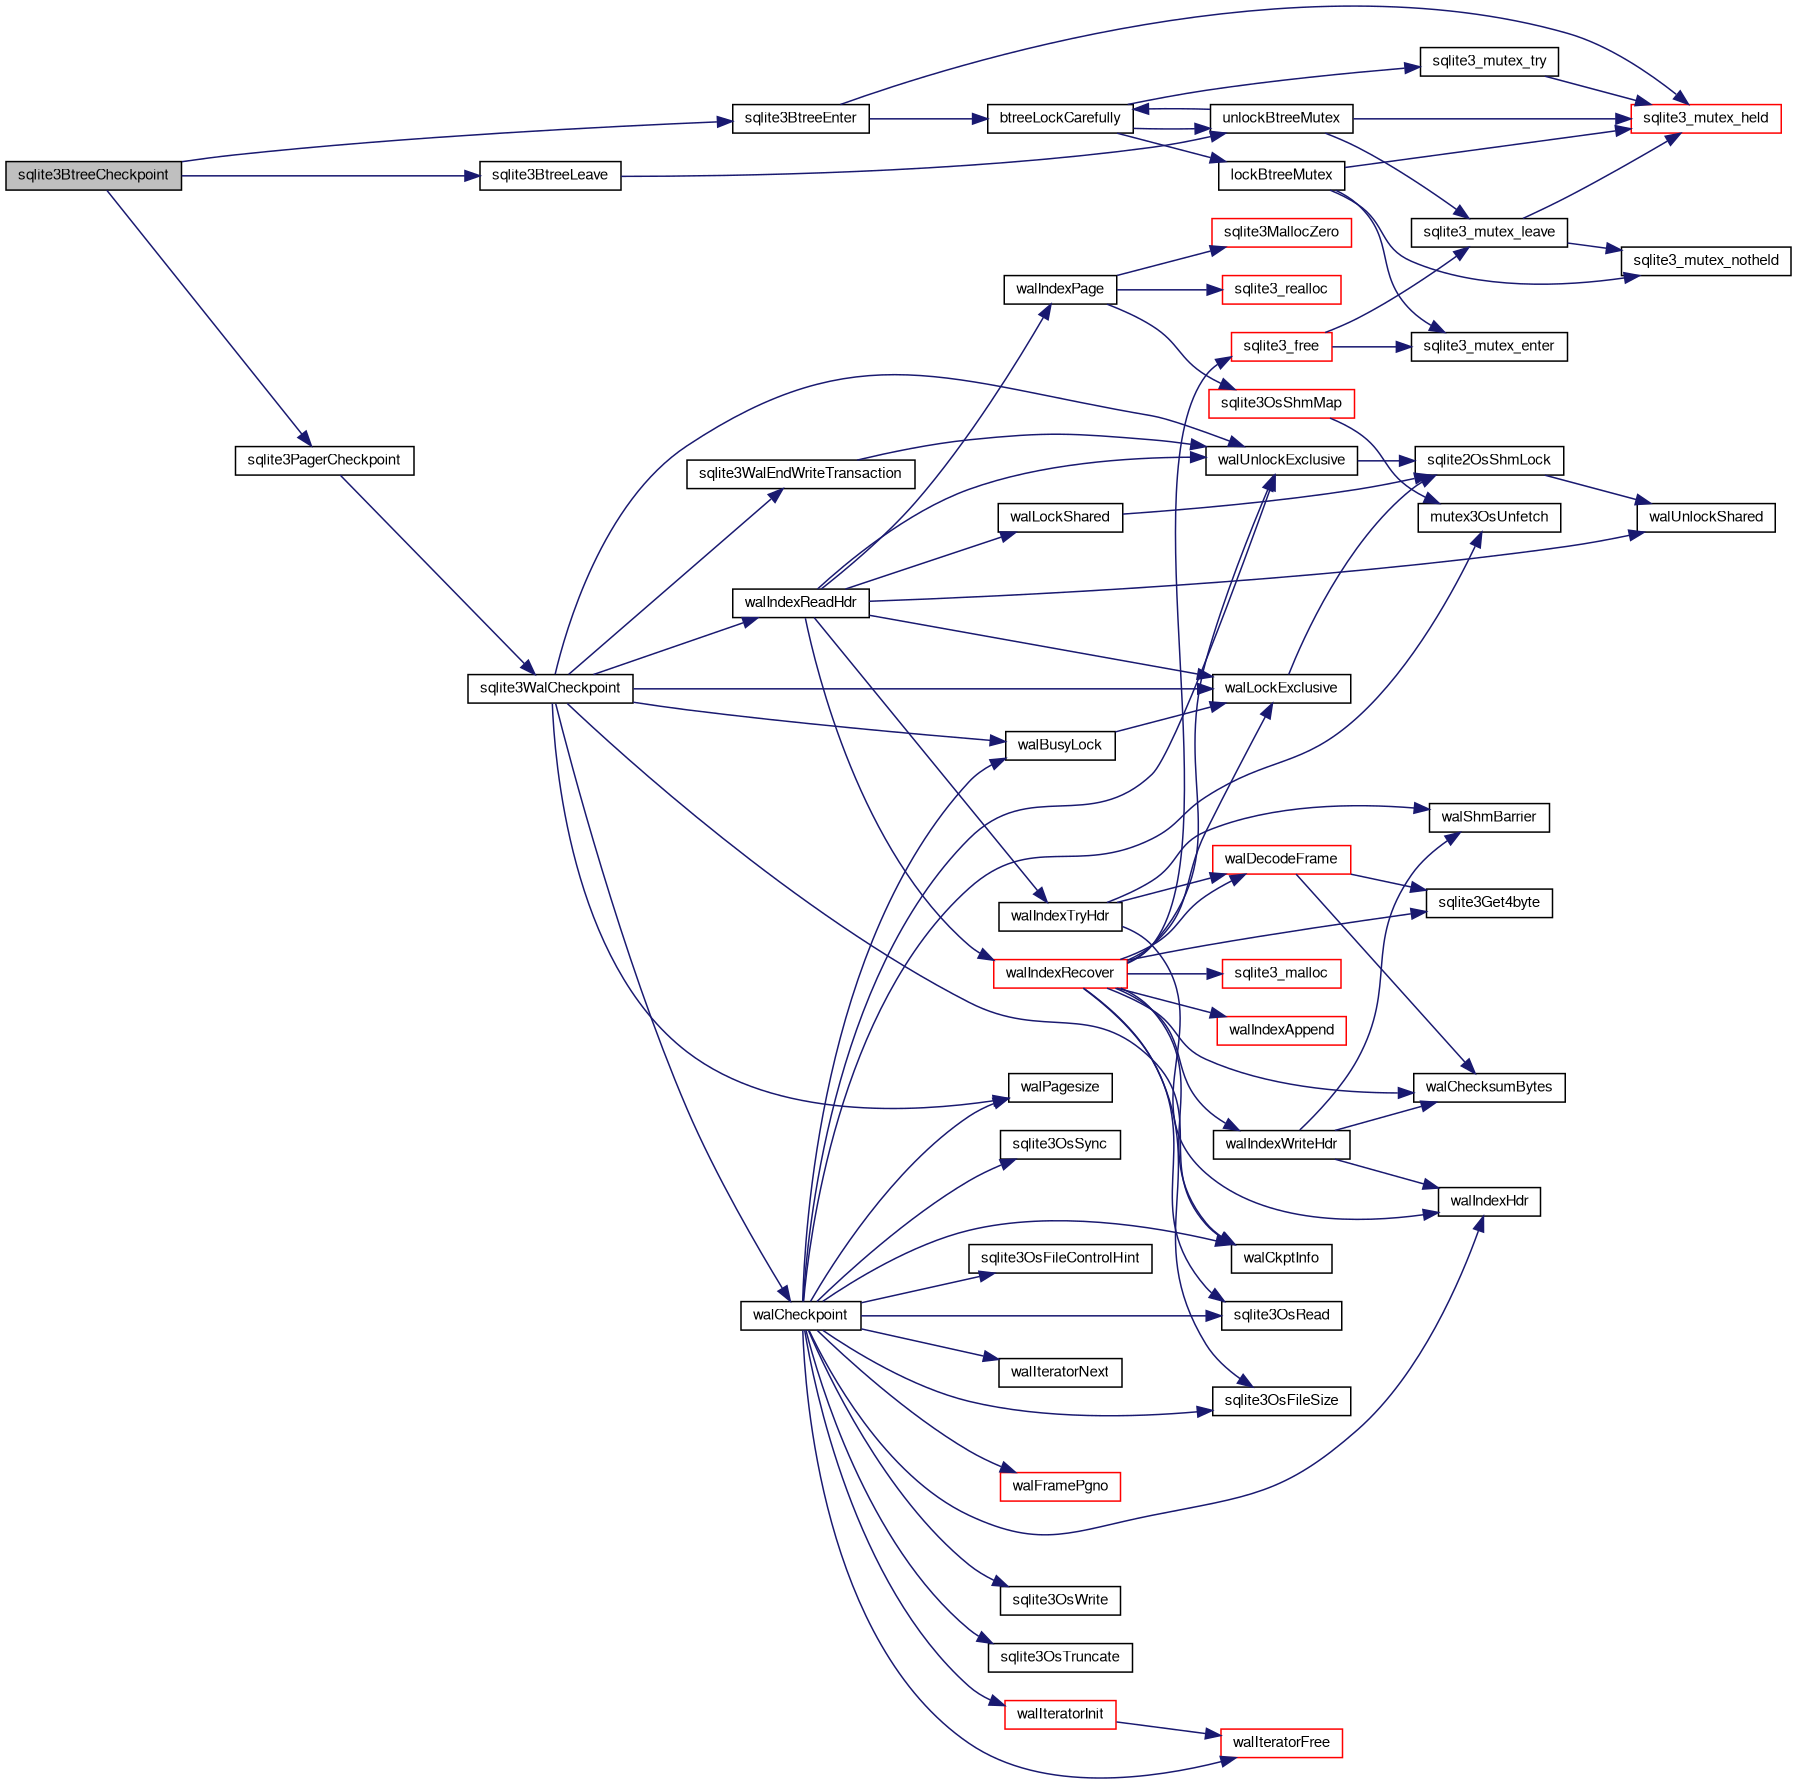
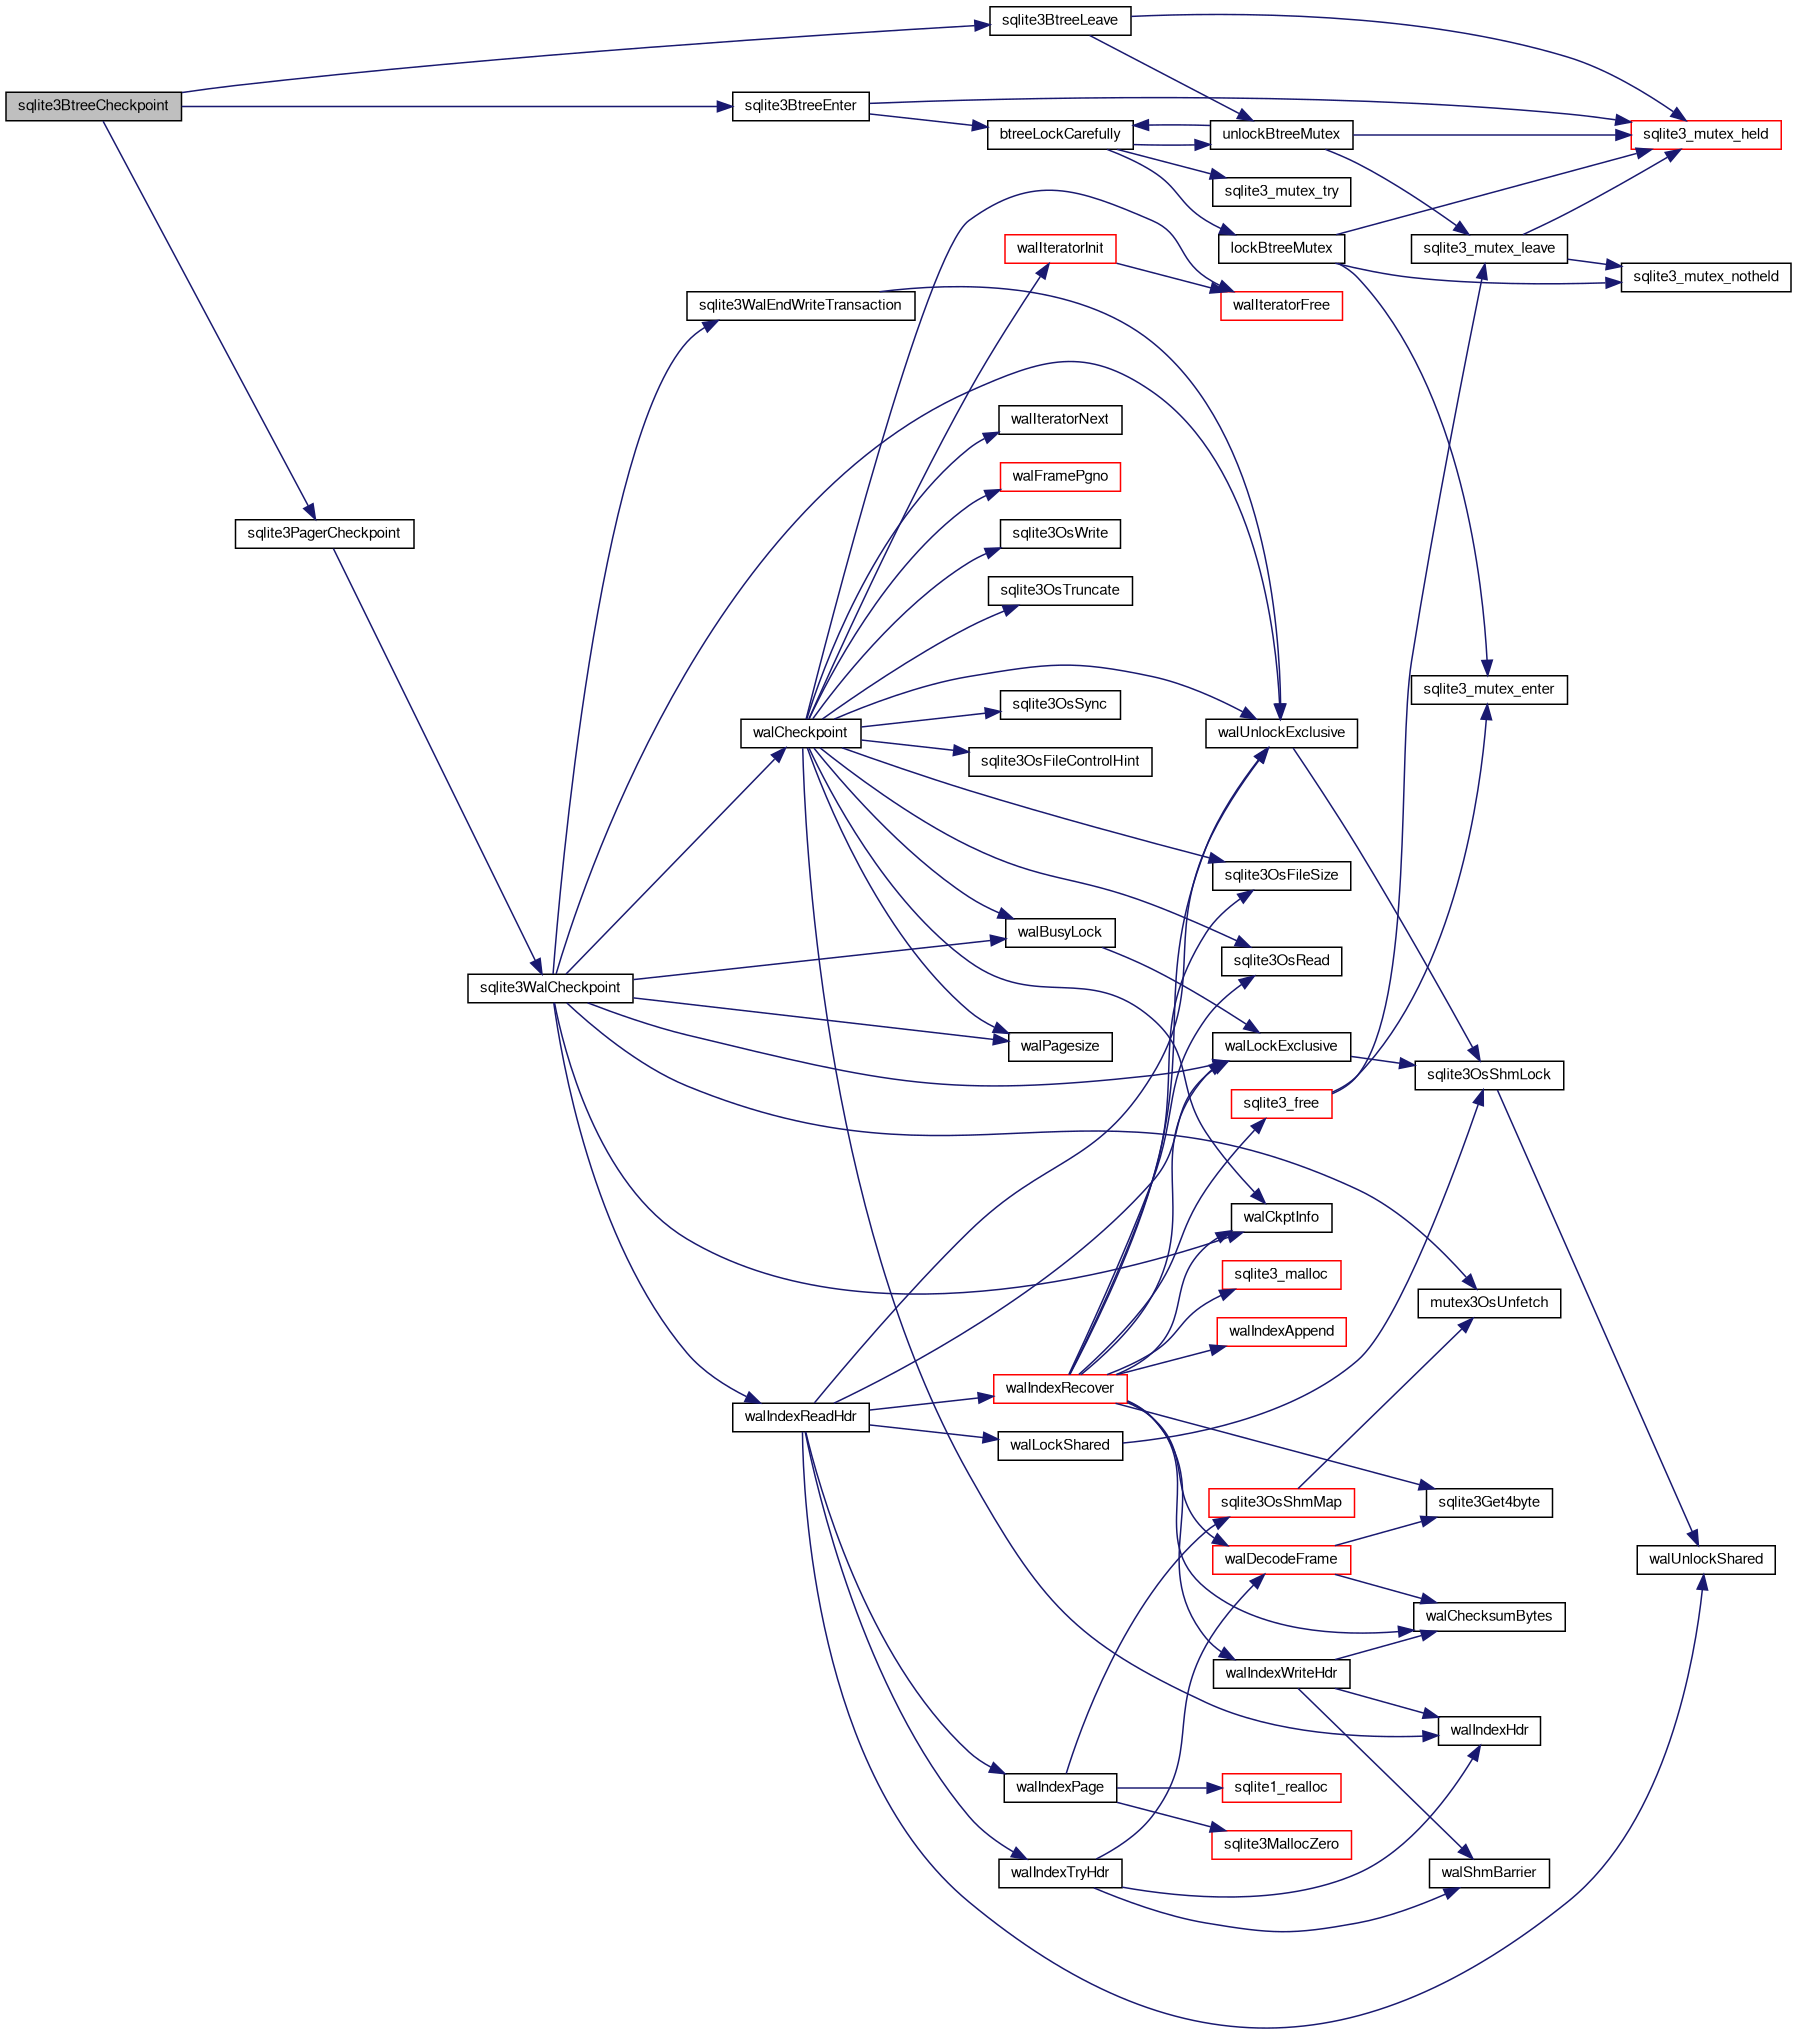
edge "sqlite3_mutex_try" -> "sqlite3_mutex_held": now "sqlite3BtreeLeave" -> "sqlite3_mutex_held"
node "sqlite3_realloc": label "sqlite3_realloc" -> "sqlite1_realloc"
node "sqlite2OsShmLock": label "sqlite2OsShmLock" -> "sqlite3OsShmLock"
edge "walCheckpoint" -> "mutex3OsUnfetch": now "sqlite3WalCheckpoint" -> "mutex3OsUnfetch"
